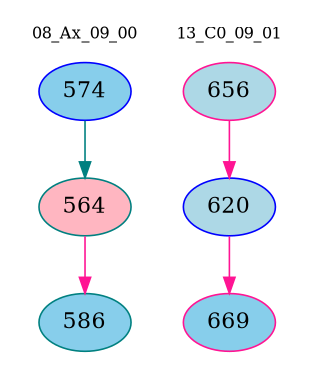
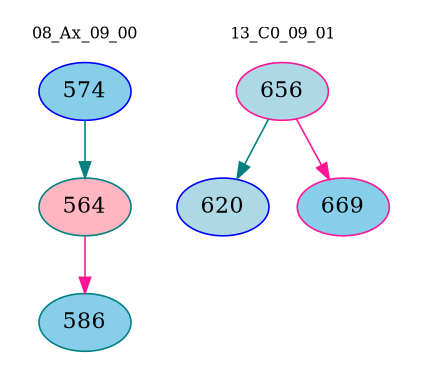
edge "656" -> "620": color deeppink -> teal
edge "620" -> "669": now "656" -> "669"
